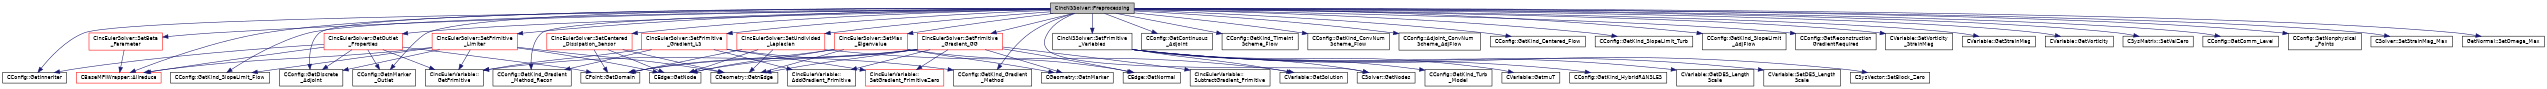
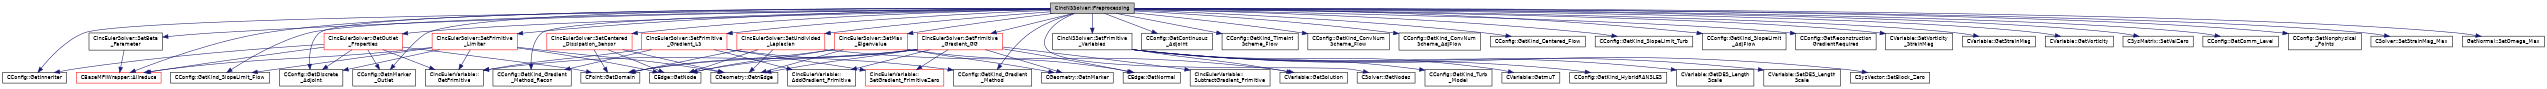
node "CIncEulerSolver::SetBeta _Parameter": color red -> black
node "CConfig::Adjoint_ConvNum Scheme_AdjFlow": label "CConfig::Adjoint_ConvNum Scheme_AdjFlow" -> "CConfig::GetKind_ConvNum Scheme_AdjFlow"
edge "CIncNSSolver::SetPrimitive _Variables" -> "CSolver::GetNodes": removed
